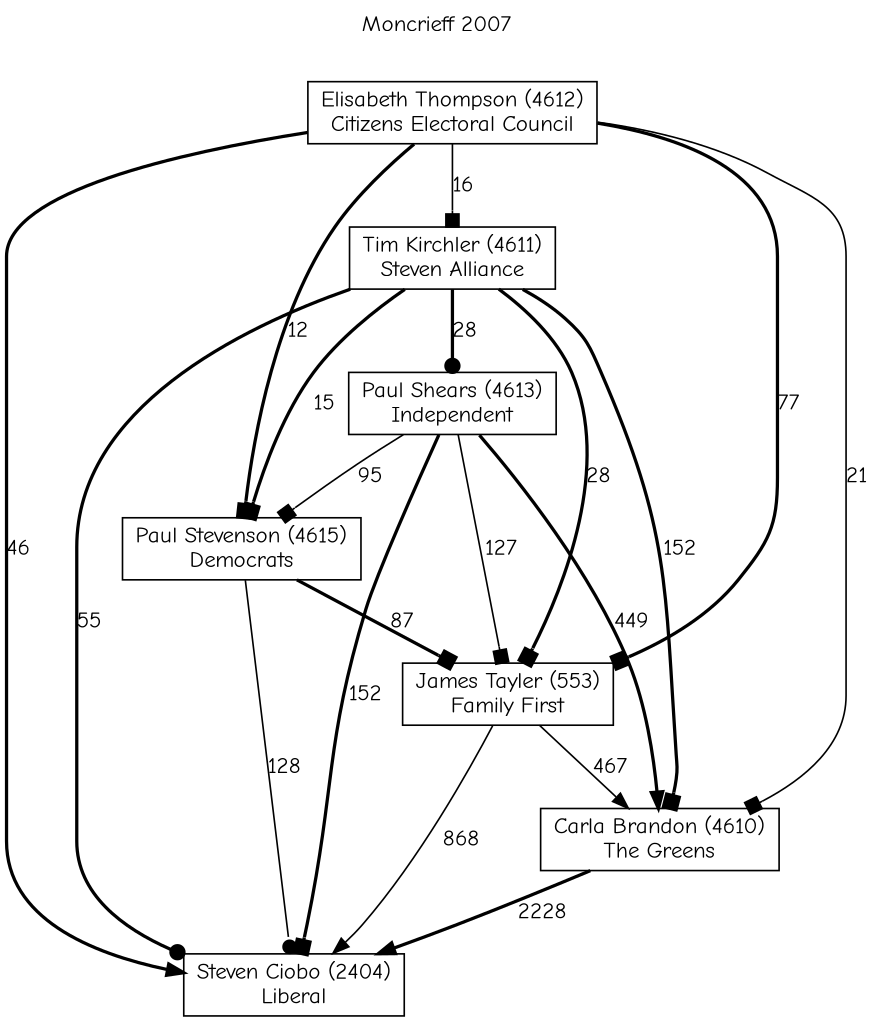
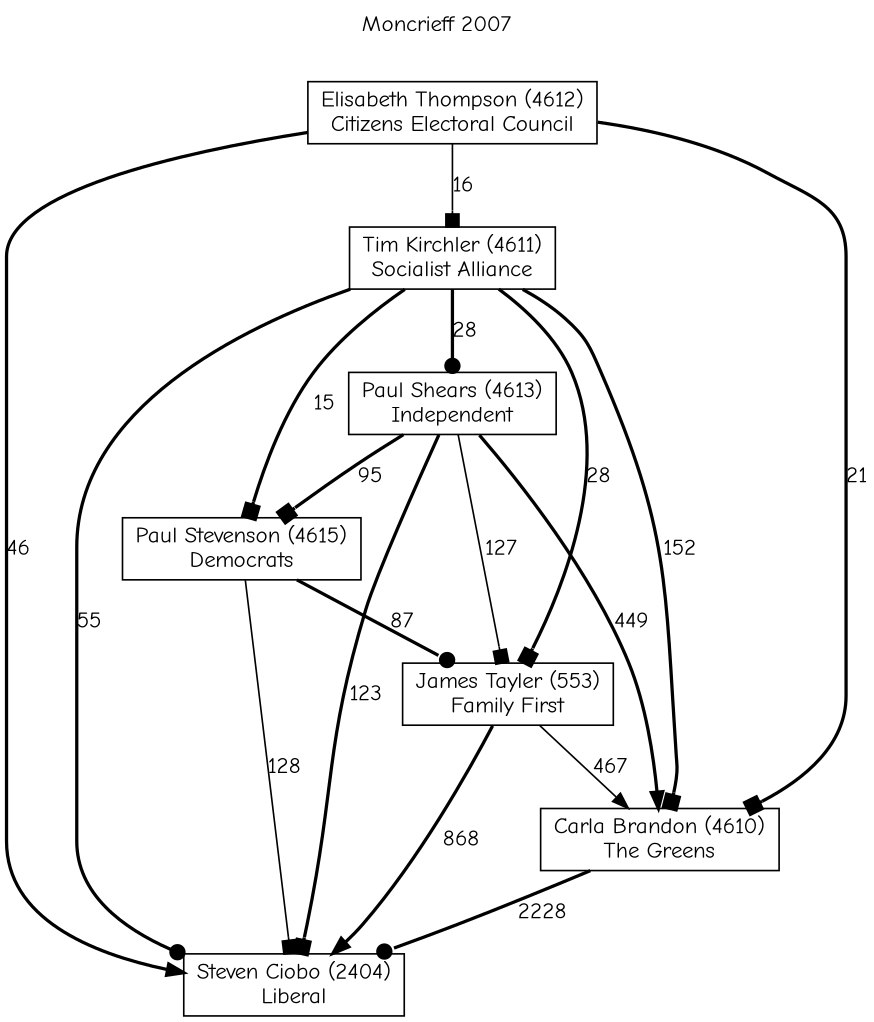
node "Tim Kirchler (4611) Steven Alliance": label "Tim Kirchler (4611) Steven Alliance" -> "Tim Kirchler (4611) Socialist Alliance"
edge "Elisabeth Thompson (4612) Citizens Electoral Council" -> "Paul Stevenson (4615) Democrats": removed, label "12"
edge "Elisabeth Thompson (4612) Citizens Electoral Council" -> "James Tayler (553) Family First": removed, label "77"
edge "Elisabeth Thompson (4612) Citizens Electoral Council" -> "Carla Brandon (4610) The Greens": style solid -> bold
edge "Paul Shears (4613) Independent" -> "Paul Stevenson (4615) Democrats": style solid -> bold
edge "Paul Stevenson (4615) Democrats" -> "James Tayler (553) Family First": arrowhead box -> dot
edge "Paul Shears (4613) Independent" -> "Steven Ciobo (2404) Liberal": label "152" -> "123"
edge "Paul Stevenson (4615) Democrats" -> "Steven Ciobo (2404) Liberal": arrowhead dot -> box
edge "James Tayler (553) Family First" -> "Steven Ciobo (2404) Liberal": style solid -> bold
edge "Carla Brandon (4610) The Greens" -> "Steven Ciobo (2404) Liberal": arrowhead normal -> dot
